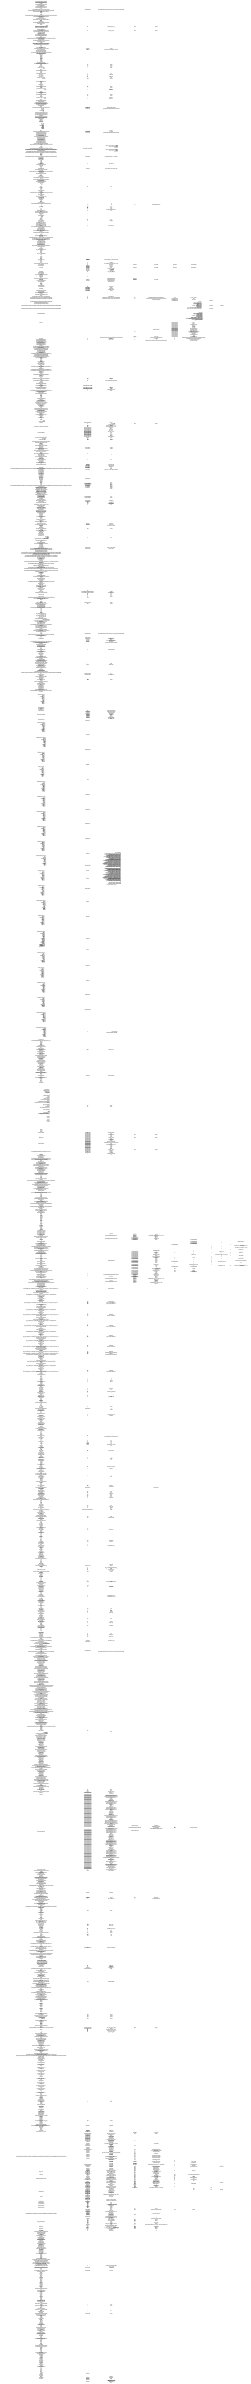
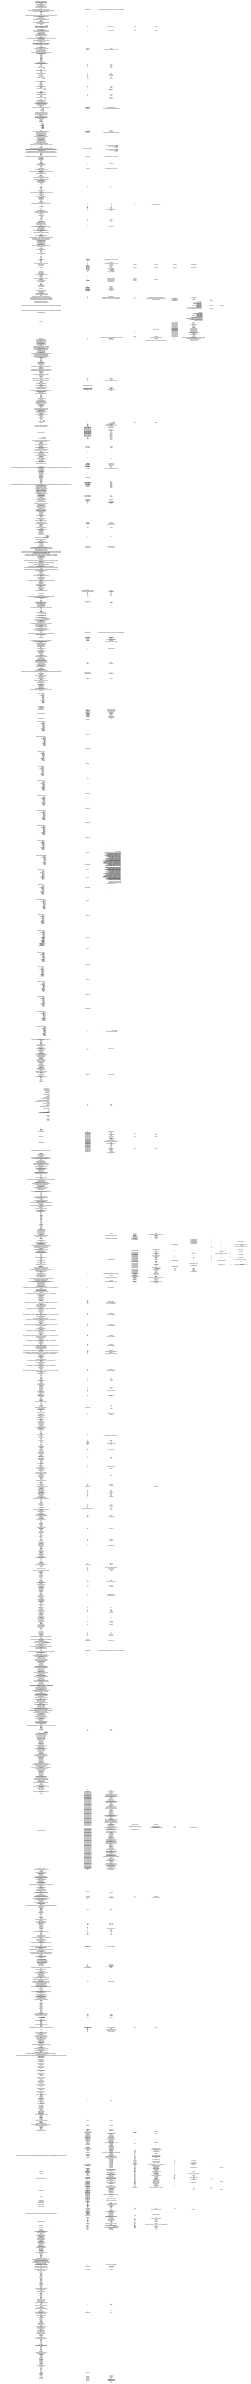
edge "var option = AddOption(''AAPL'')" -> "SetEndDate(2014, 06, 09)": now "QuantConnect.Algorithm.CSharp.OptionSplitRegressionAlgorithm" -> "SetEndDate(2014, 06, 09)"
